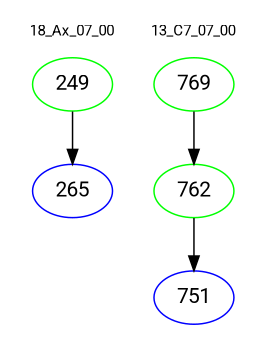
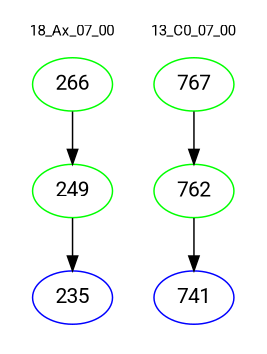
cluster "13_C7_07_00": label "13_C7_07_00" -> "13_C0_07_00"
node "266": added
node "769": label "769" -> "767"
node "265": label "265" -> "235"
node "751": label "751" -> "741"
